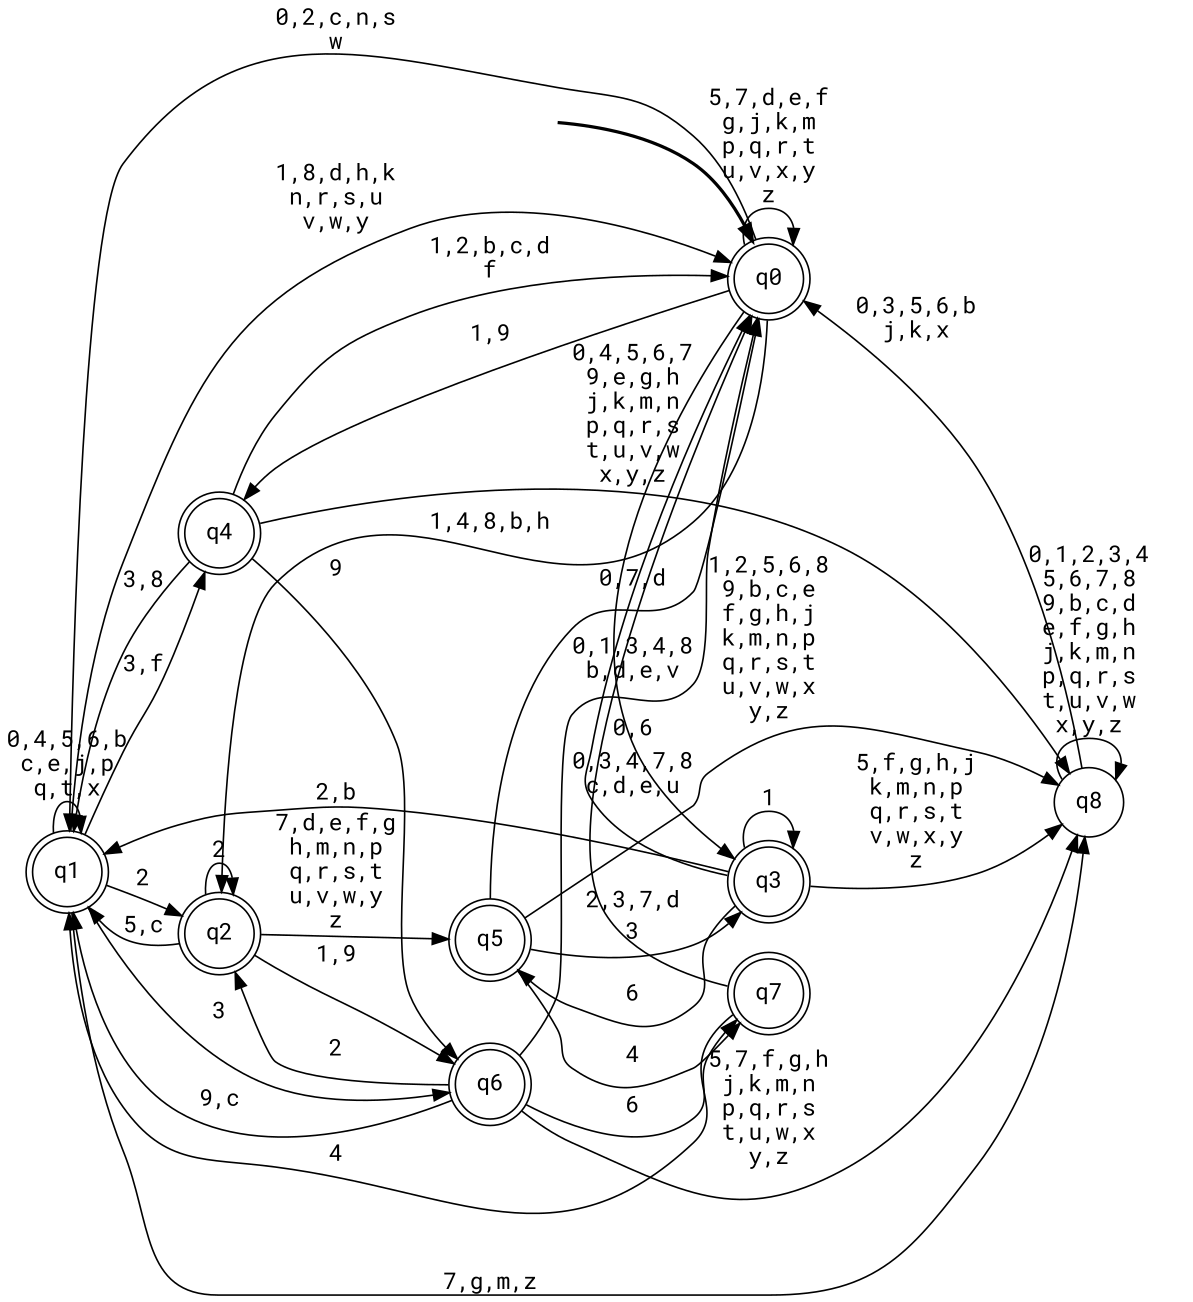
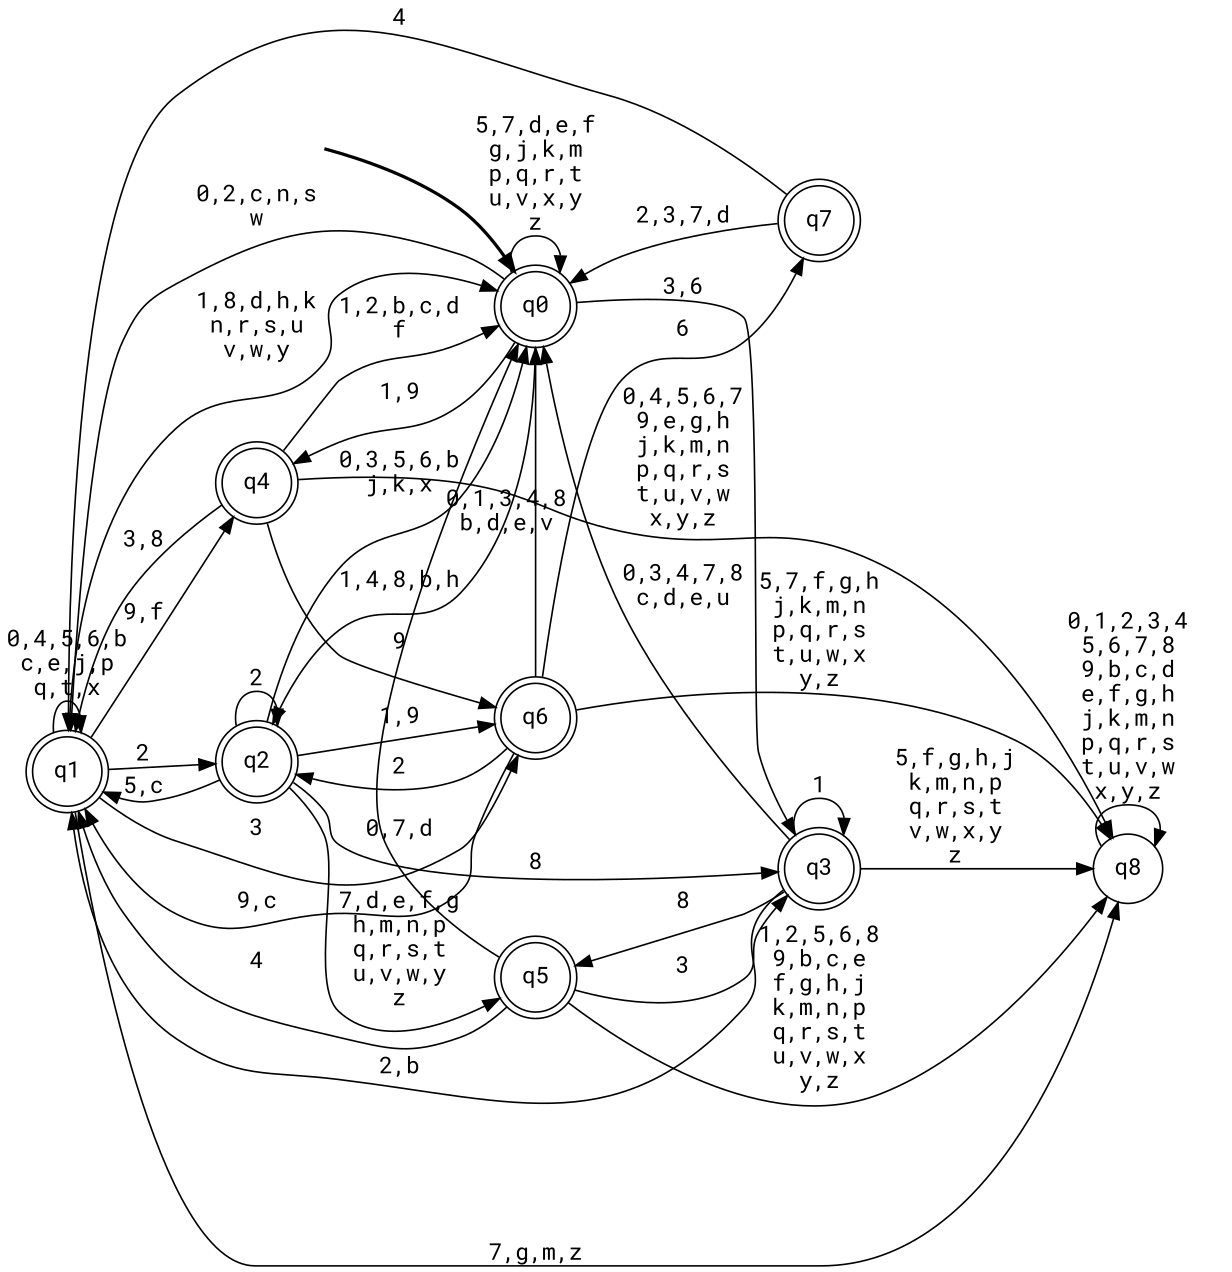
edge "q8" -> "q0": now "q2" -> "q0"
edge "q1" -> "q4": label "3,f" -> "9,f"
edge "q0" -> "q3": label "0,6" -> "3,6"
edge "q2" -> "q3": added, label "8"
edge "q3" -> "q5": label "6" -> "8"
edge "q5" -> "q7": now "q5" -> "q1"
